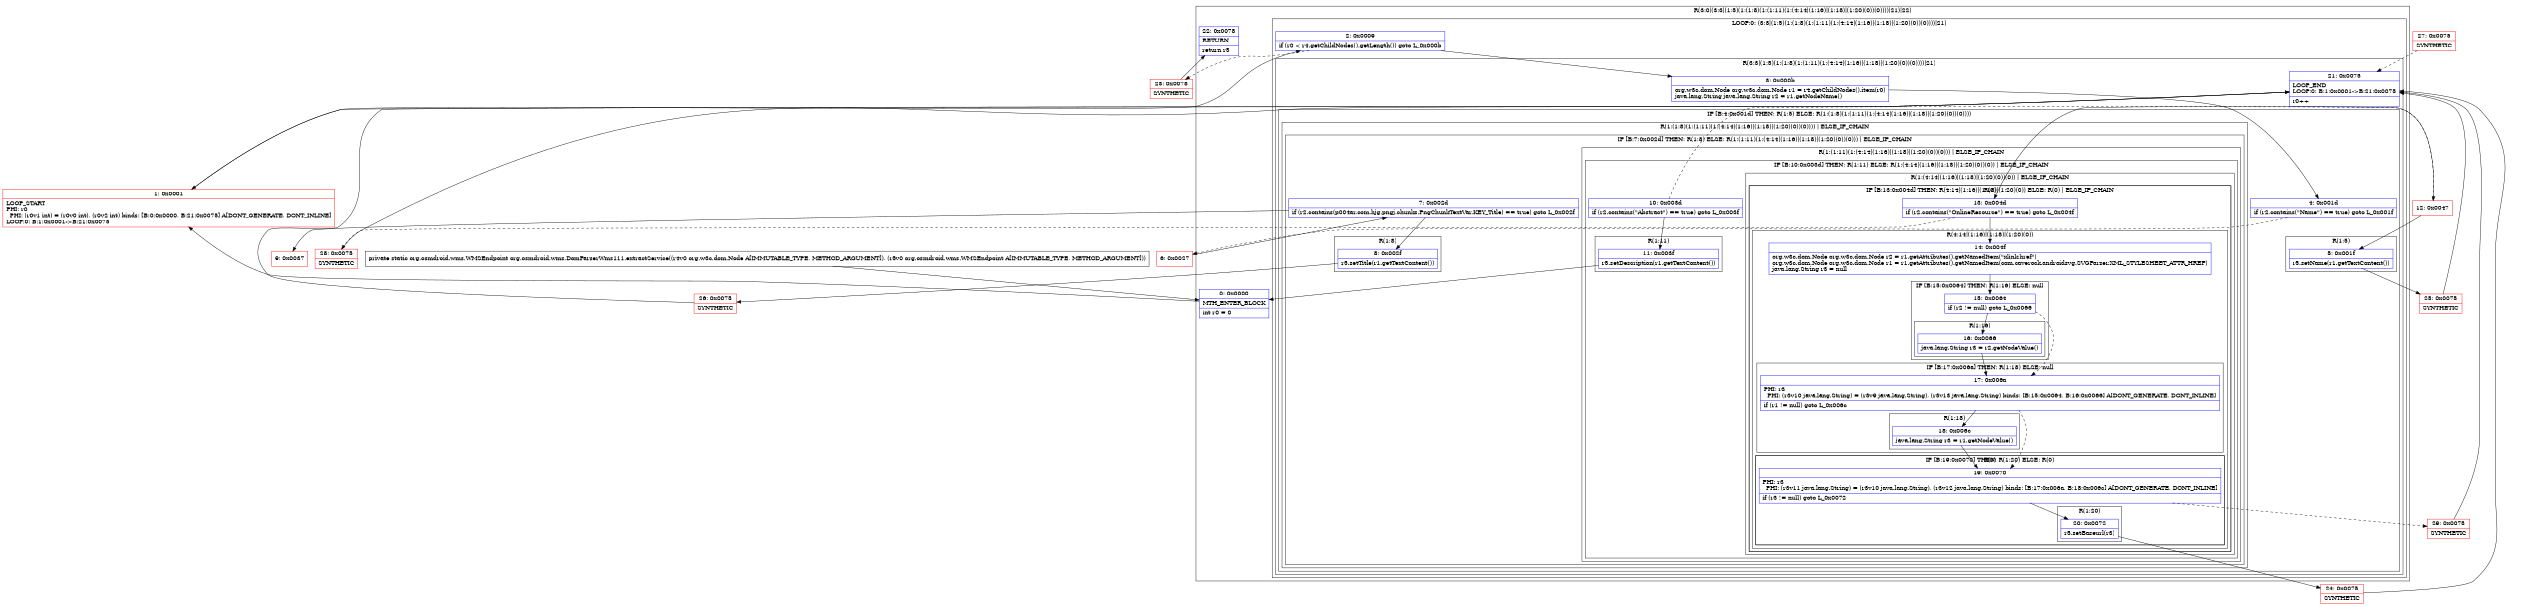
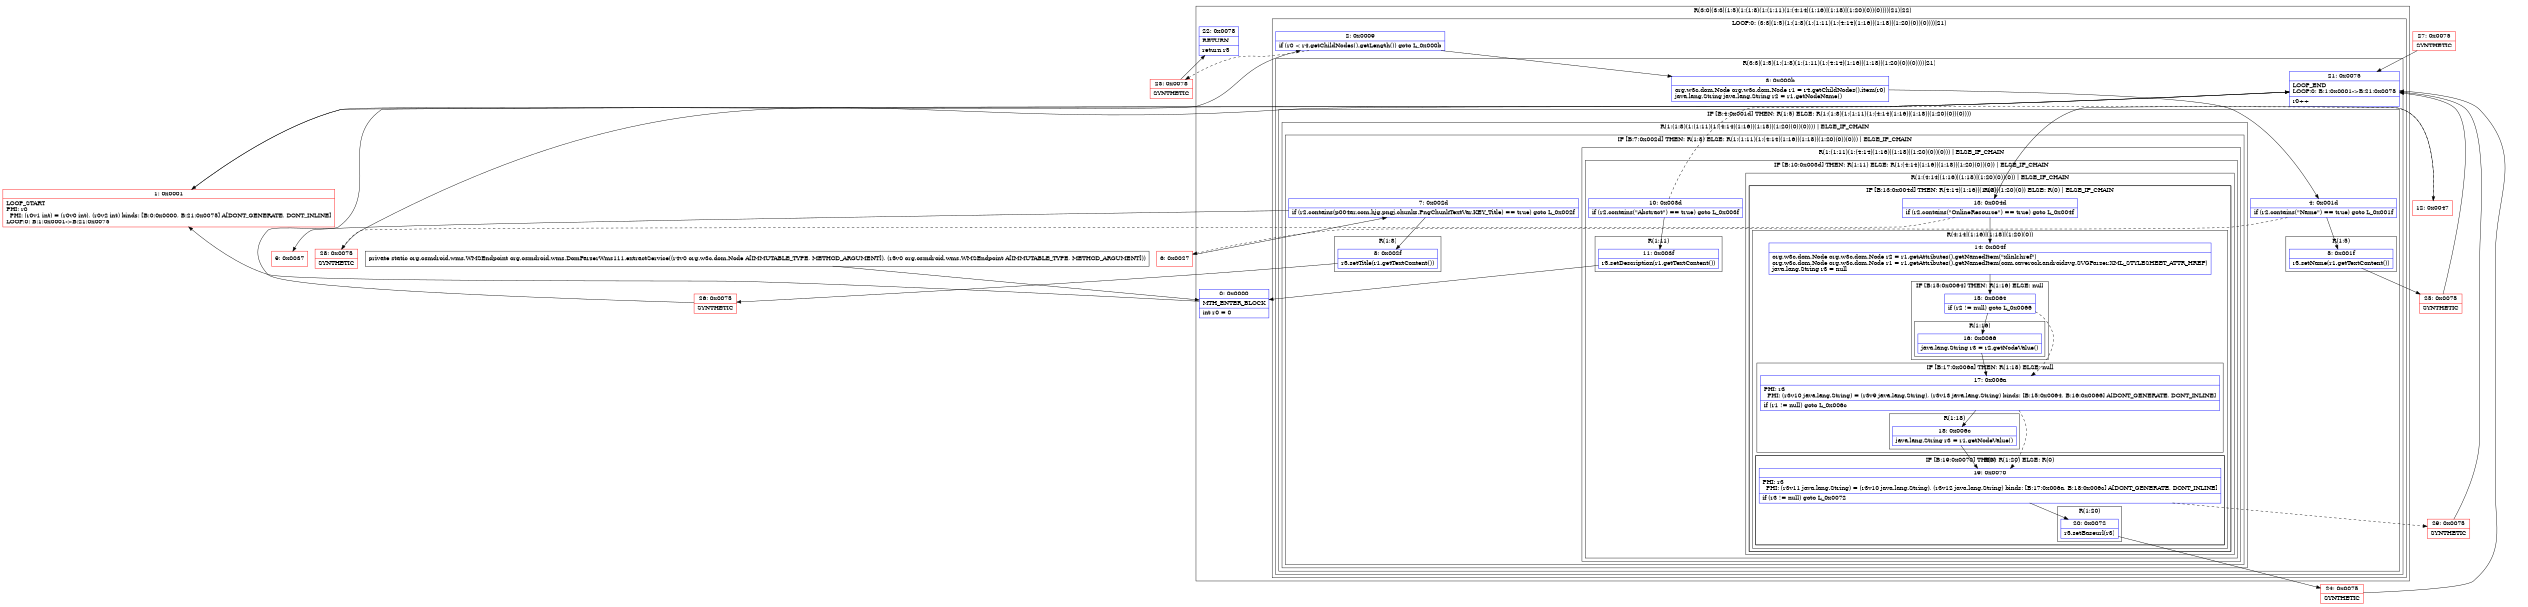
edge "27: 0x0075" -> "21: 0x0075": style dashed -> solid
edge "12: 0x0047" -> "5: 0x001f": now "4: 0x001d" -> "5: 0x001f"
